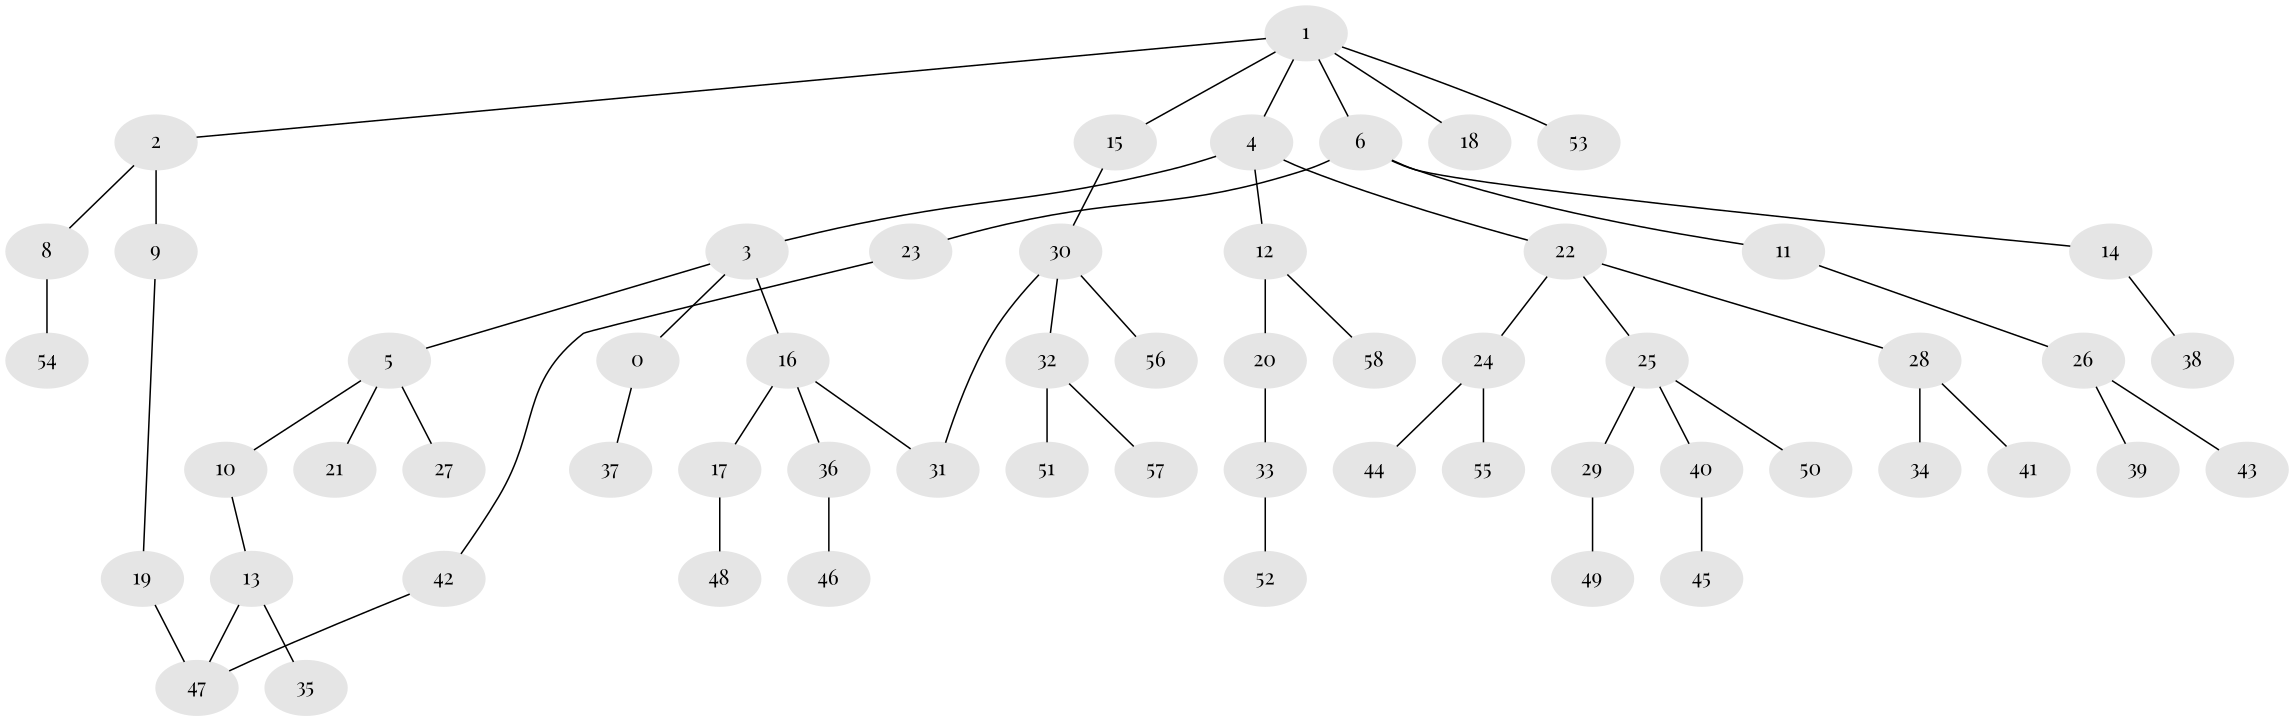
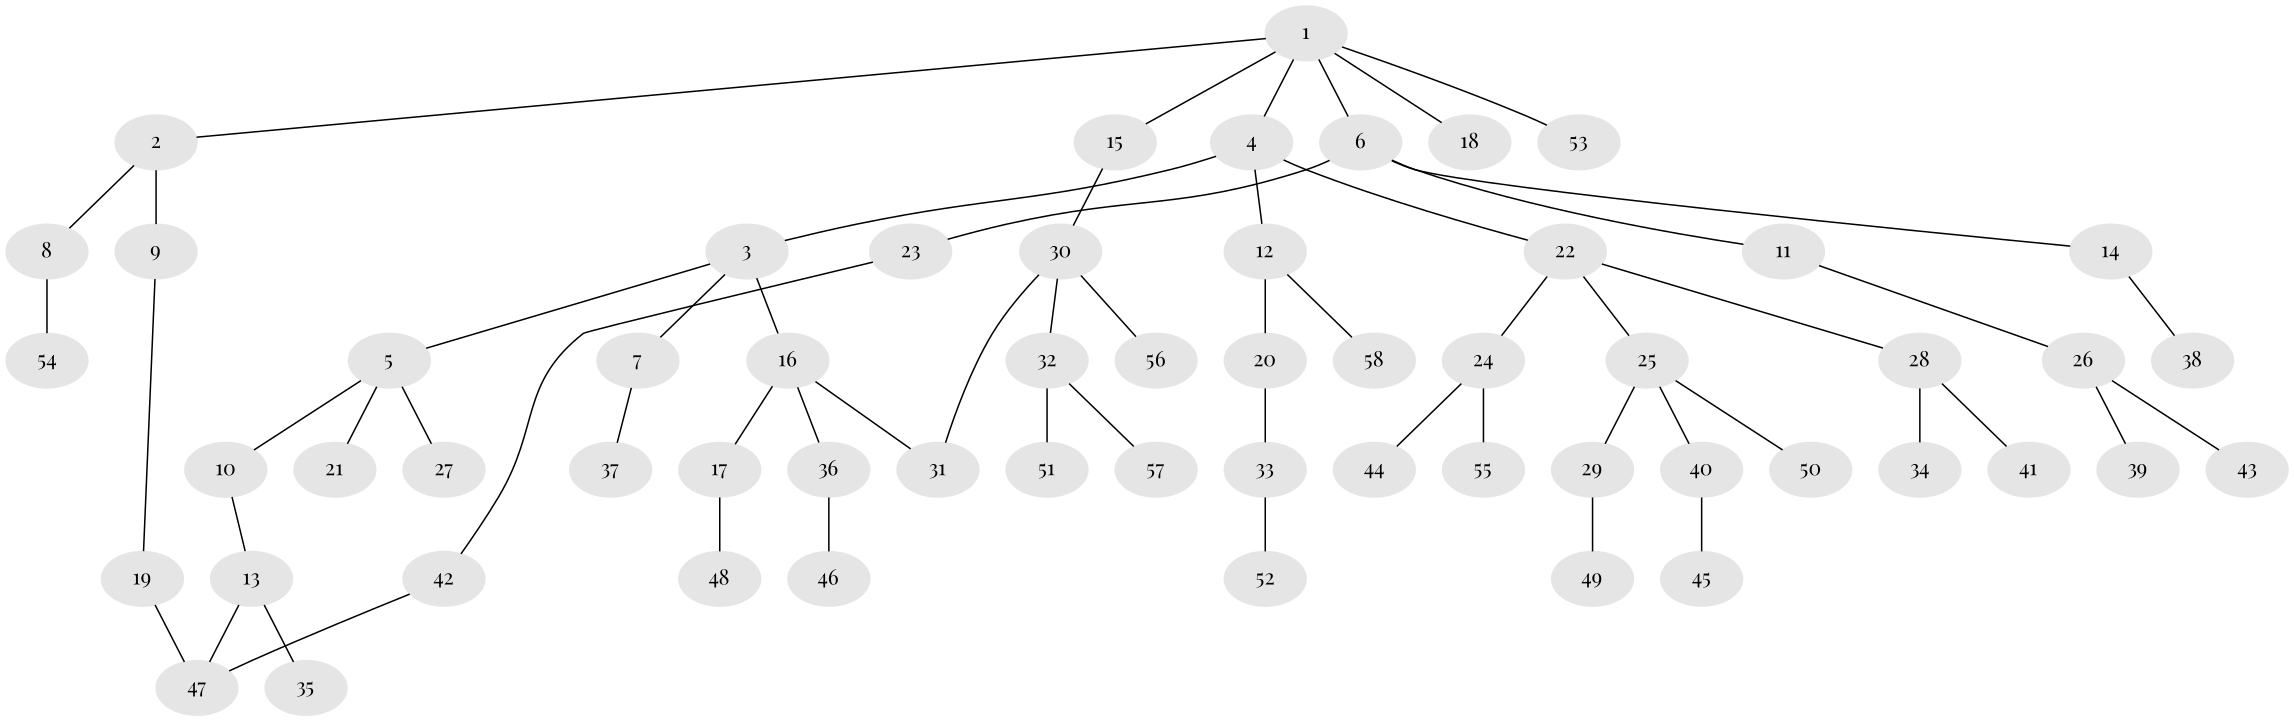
node "0": label "0" -> "7"
